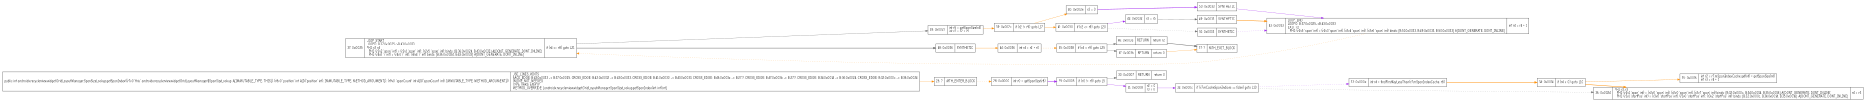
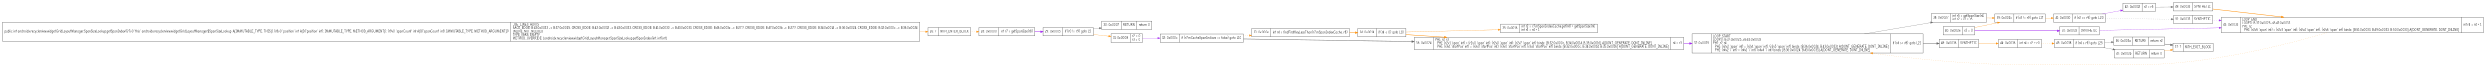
edge "39: 0x002c" -> "40: 0x002e": reversed
node "43: 0x0033": text "EXIT: r2" -> "PHI: r2"
edge "36: 0x0024" -> "37: 0x0025": added
node "28: 0x0000": text "int r0 = getSpanSize(r8)" -> "int r7 = getSpanSize(r8)"
edge "29: 0x0005" -> "31: 0x0008": color purple -> darkorange
edge "32: 0x000c" -> "33: 0x000e": color purple -> darkorange
edge "32: 0x000c" -> "36: 0x0024": style dotted -> bold
